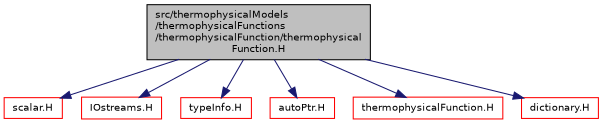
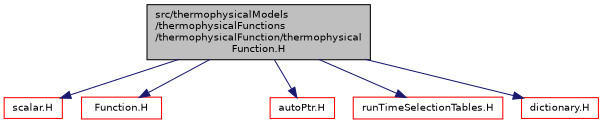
node "IOstreams.H": label "IOstreams.H" -> "Function.H"
node "typeInfo.H": removed
node "thermophysicalFunction.H": label "thermophysicalFunction.H" -> "runTimeSelectionTables.H"
